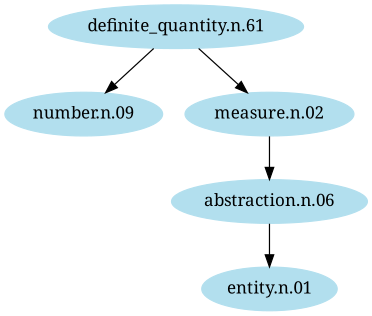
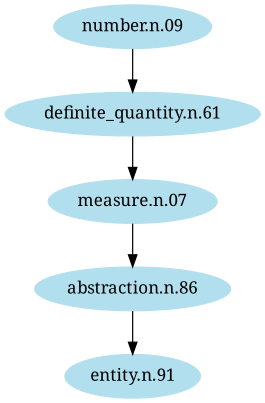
edge "definite_quantity.n.61" -> "number.n.09": reversed
node "measure.n.02": label "measure.n.02" -> "measure.n.07"
node "abstraction.n.06": label "abstraction.n.06" -> "abstraction.n.86"
node "entity.n.01": label "entity.n.01" -> "entity.n.91"
